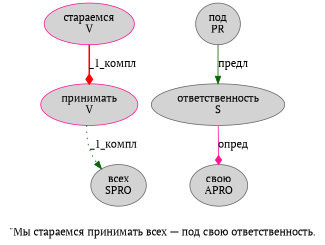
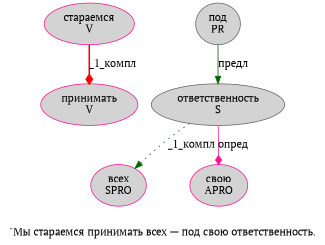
edge "принимать V" -> "всех SPRO": now "ответственность S" -> "всех SPRO"
node "всех SPRO": color gray40 -> deeppink
node "свою APRO": color gray40 -> deeppink
